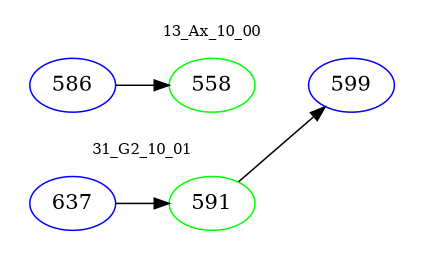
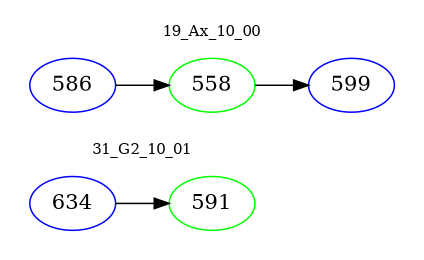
cluster "13_Ax_10_00": label "13_Ax_10_00" -> "19_Ax_10_00"
edge "591" -> "599": now "558" -> "599"
node "637": label "637" -> "634"
